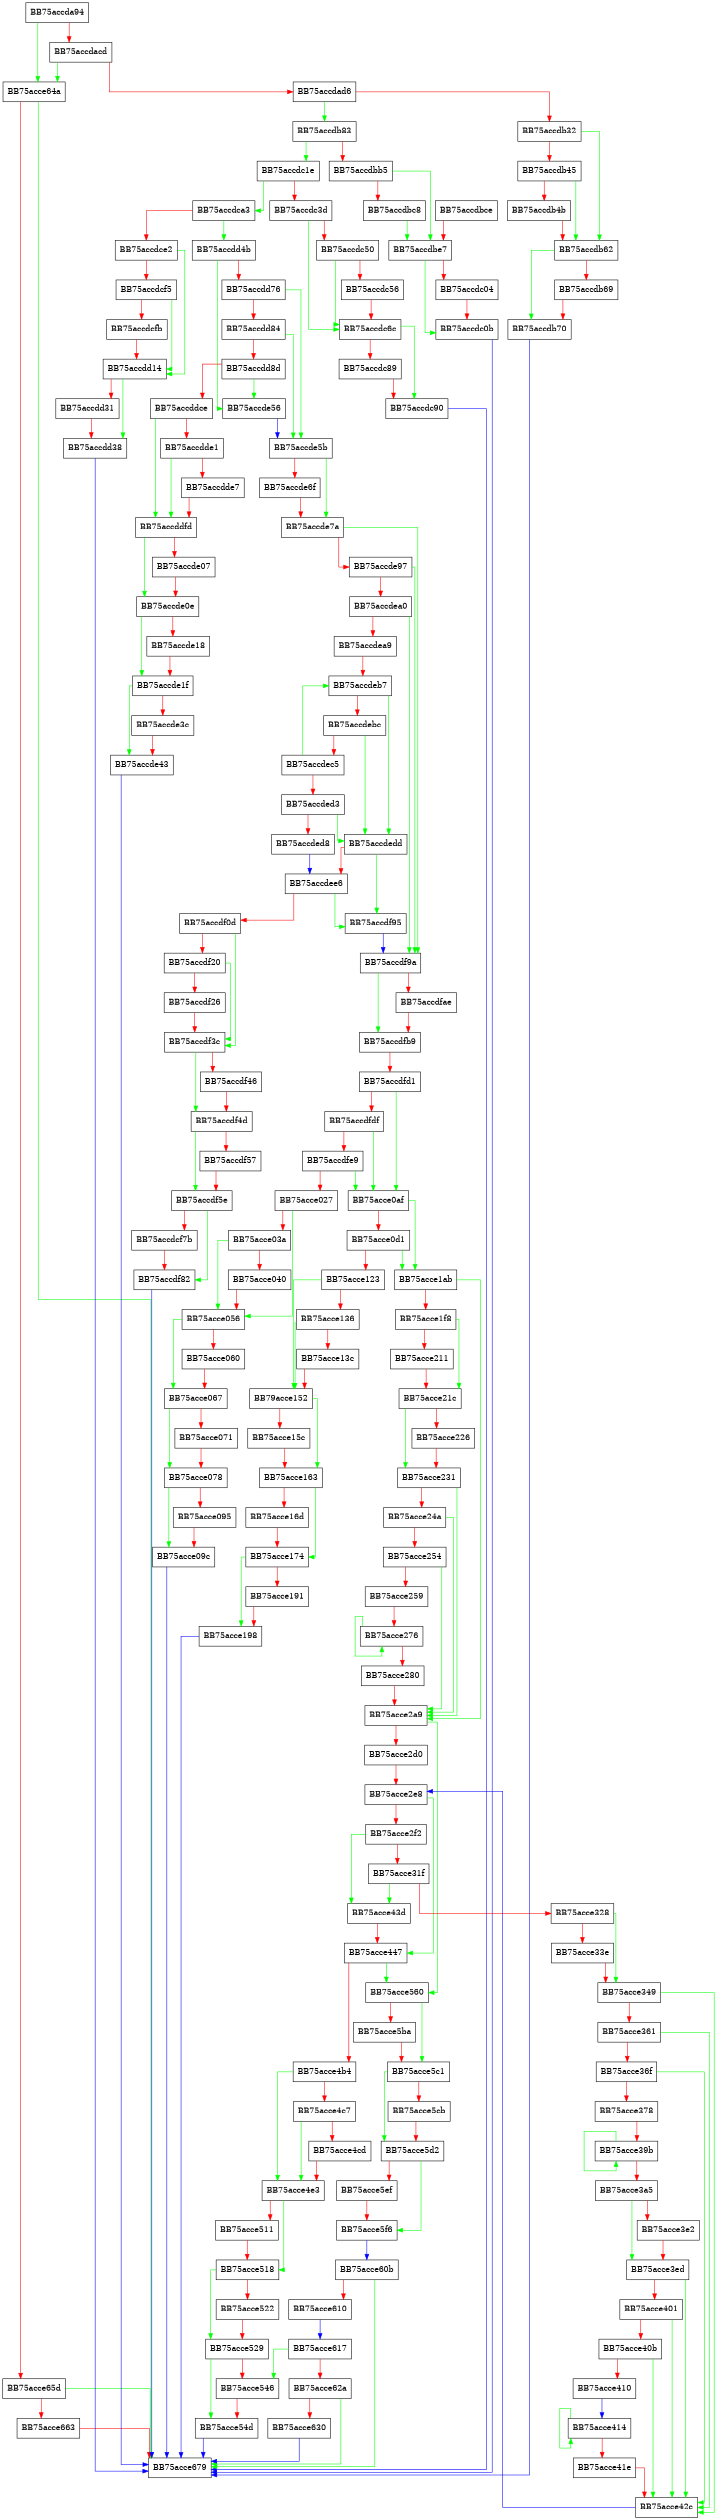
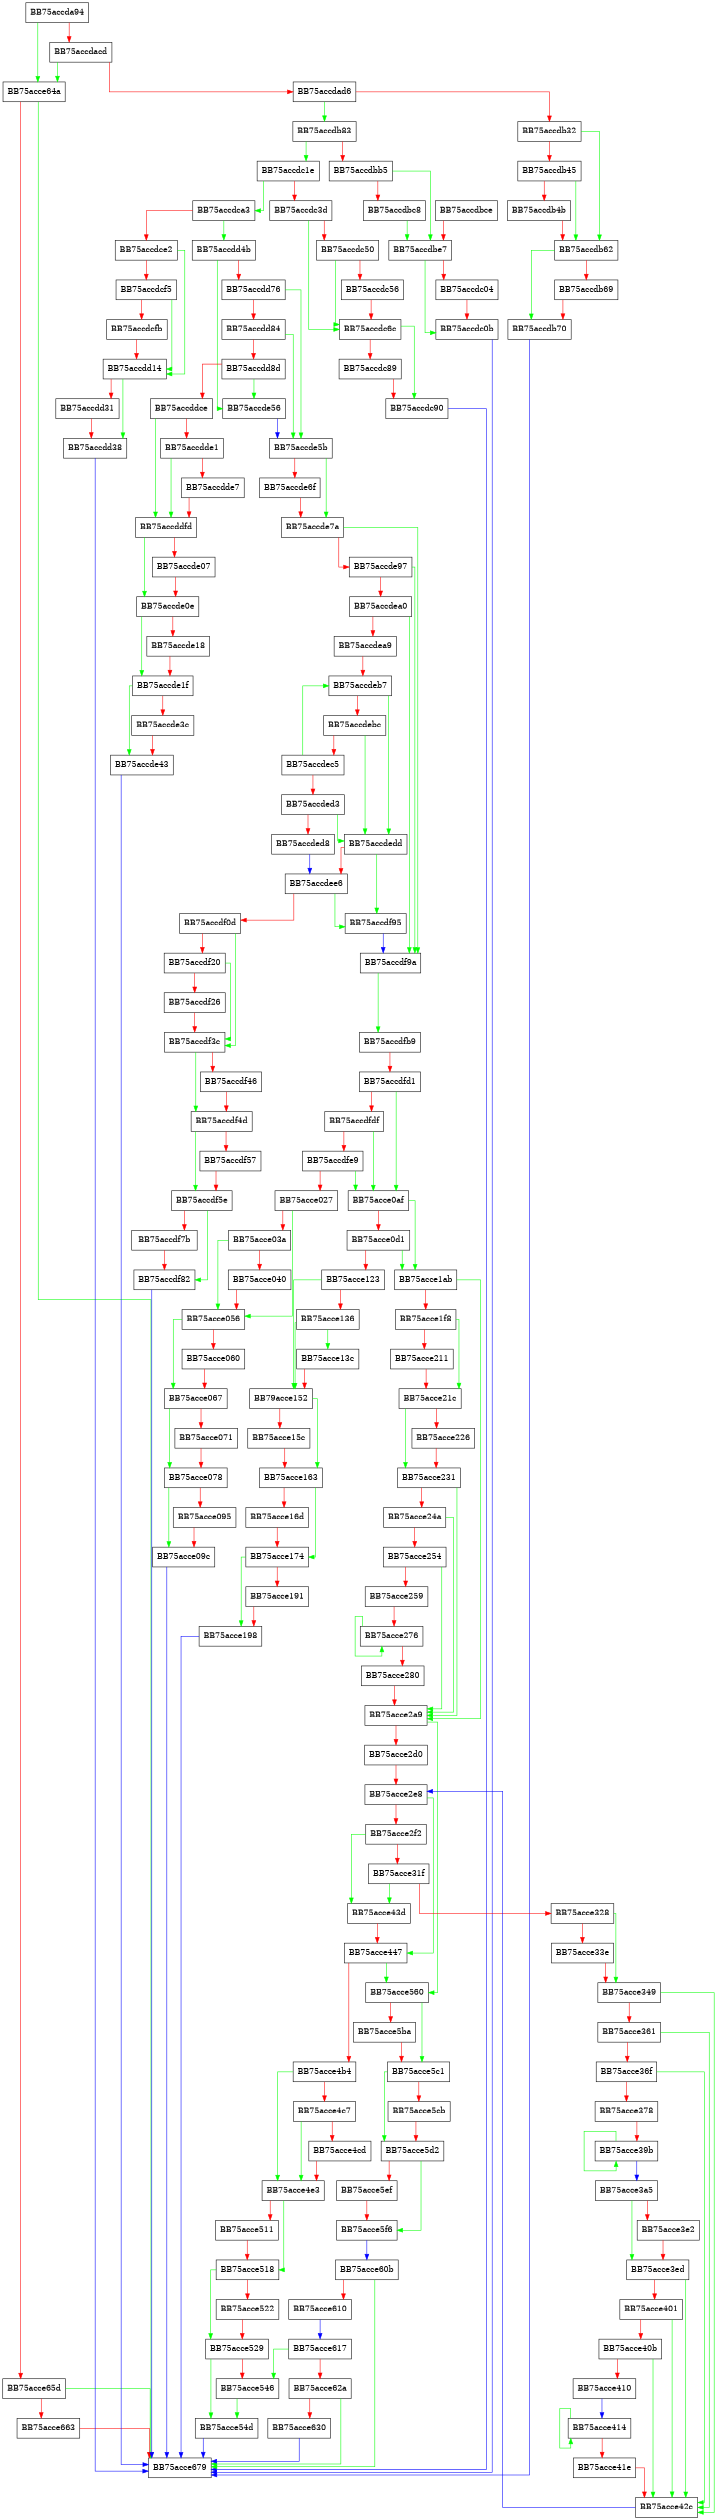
node "BB75accdfae": removed
node "BB75accdcf7b": label "BB75accdcf7b" -> "BB75accdf7b"
edge "BB75acce136" -> "BB75acce13c": color red -> green
edge "BB75acce39b" -> "BB75acce3a5": color red -> blue
edge "BB75acce546" -> "BB75acce54d": color red -> green
